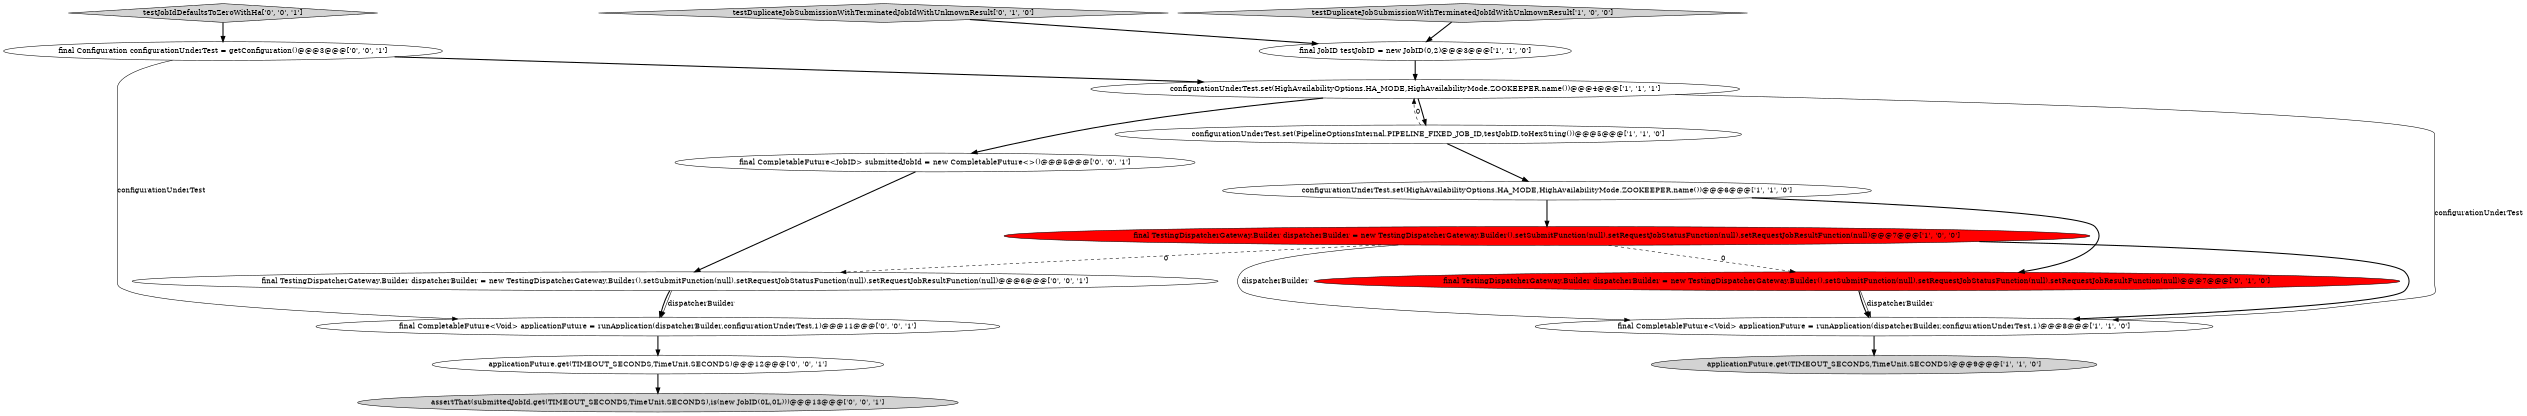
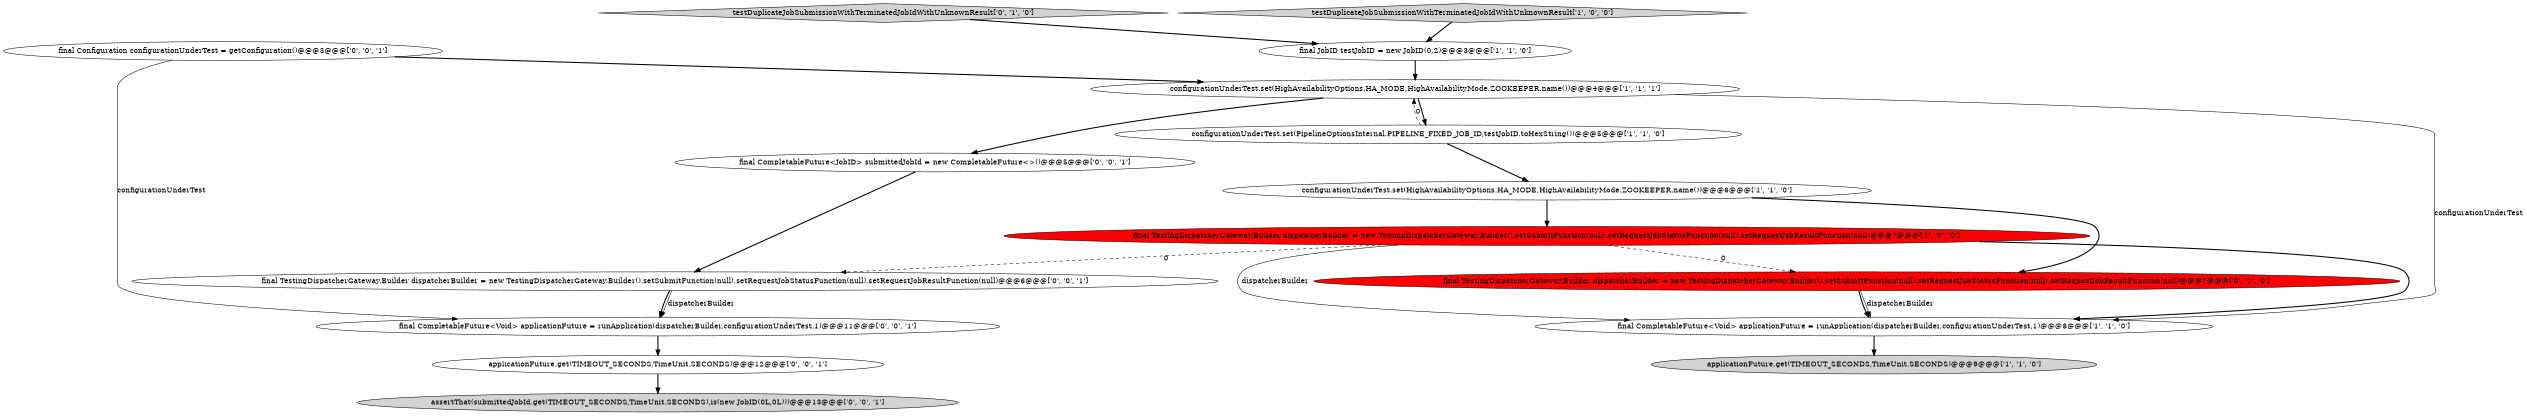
node "testJobIdDefaultsToZeroWithHa['0', '0', '1']": removed
